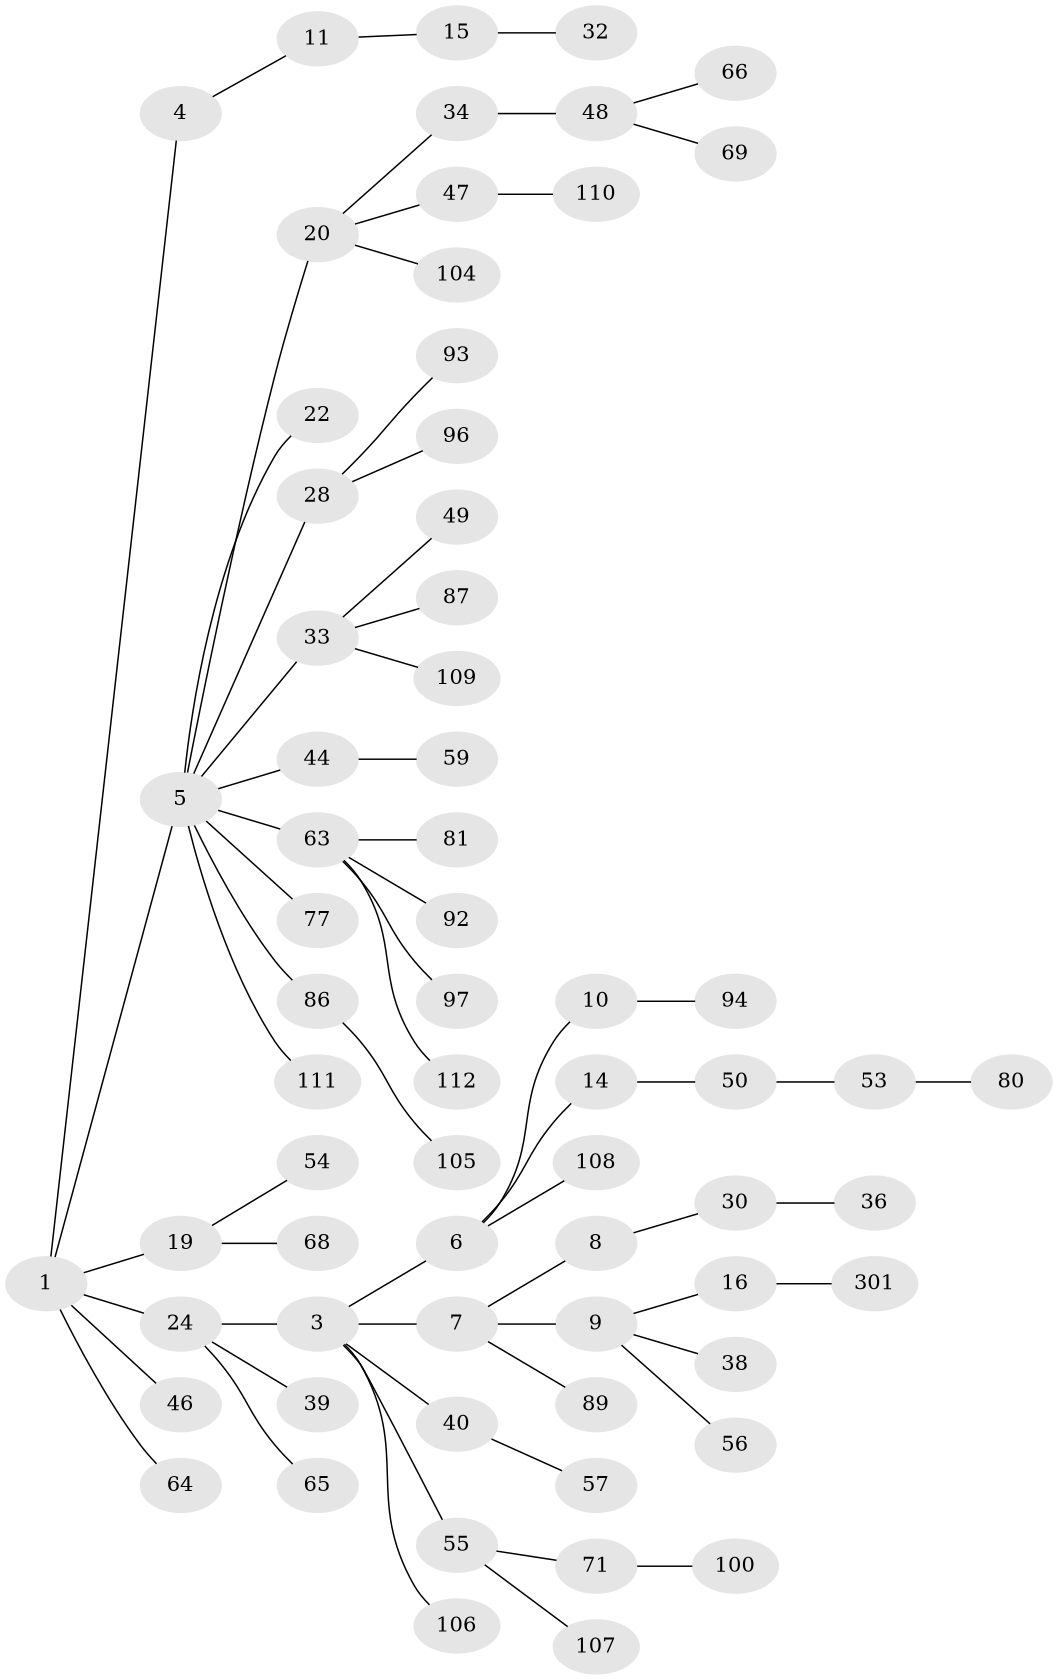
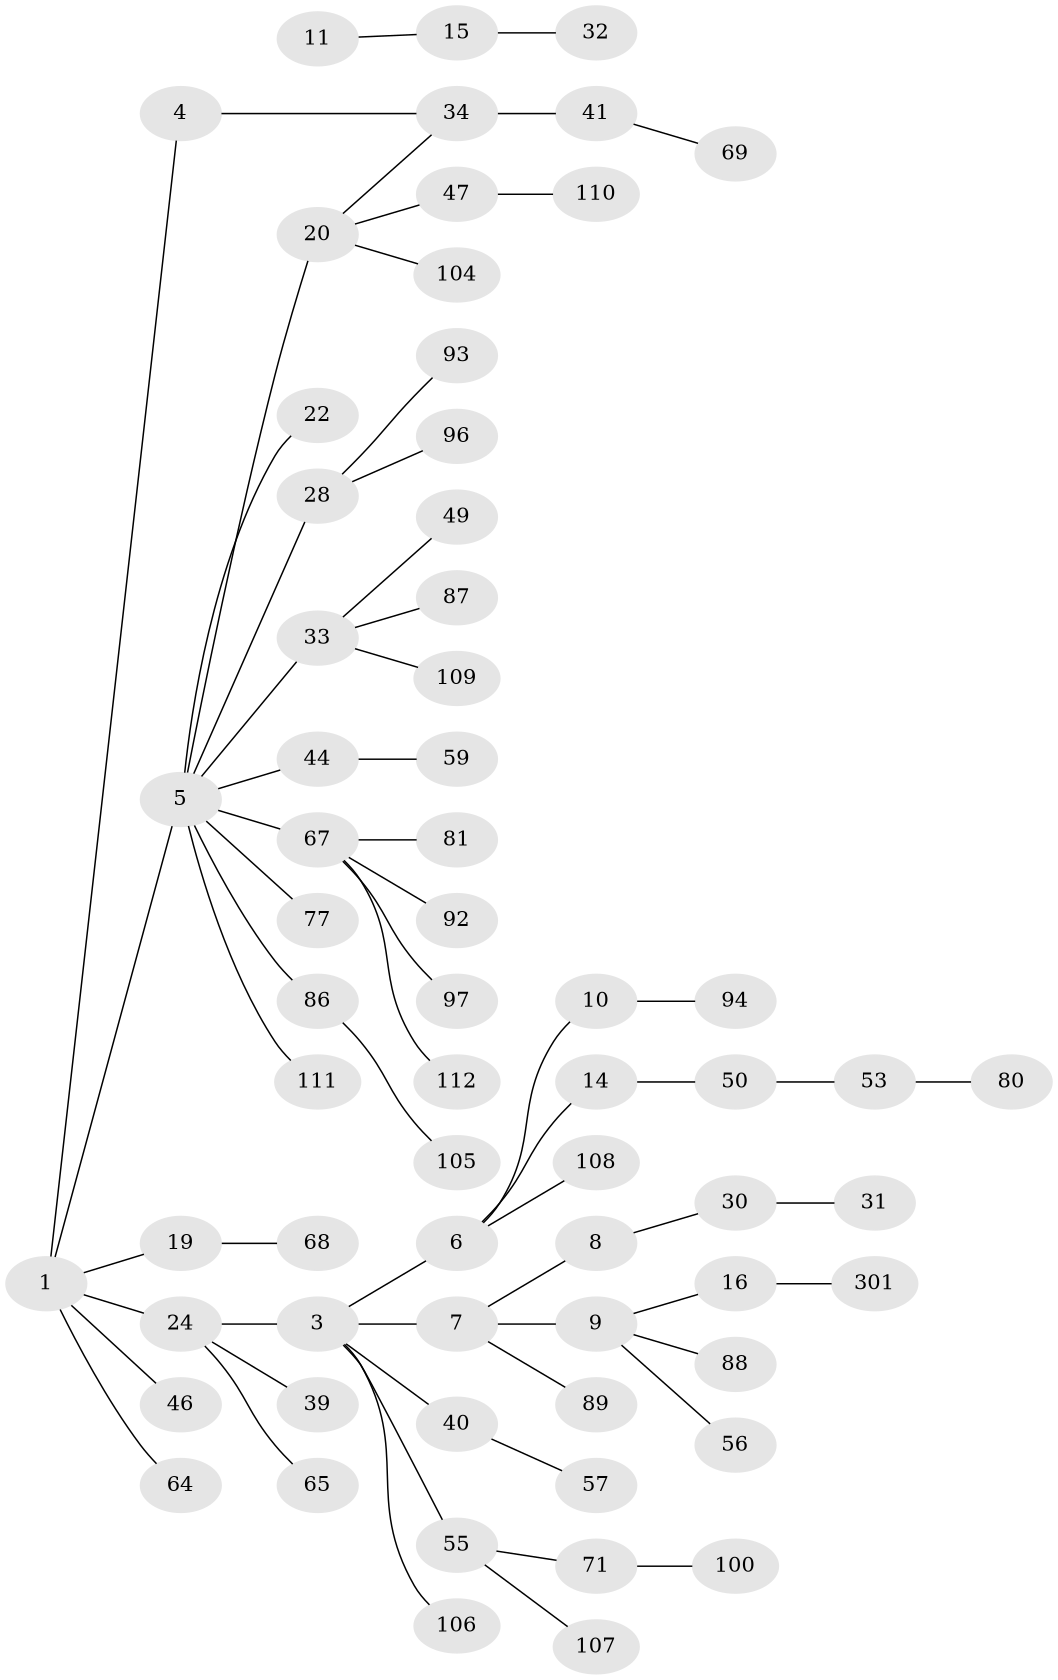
node "66": removed
edge "11" -- "4": now "34" -- "4"
node "48": label "48" -> "41"
node "63": label "63" -> "67"
node "54": removed
node "36": label "36" -> "31"
node "38": label "38" -> "88"
